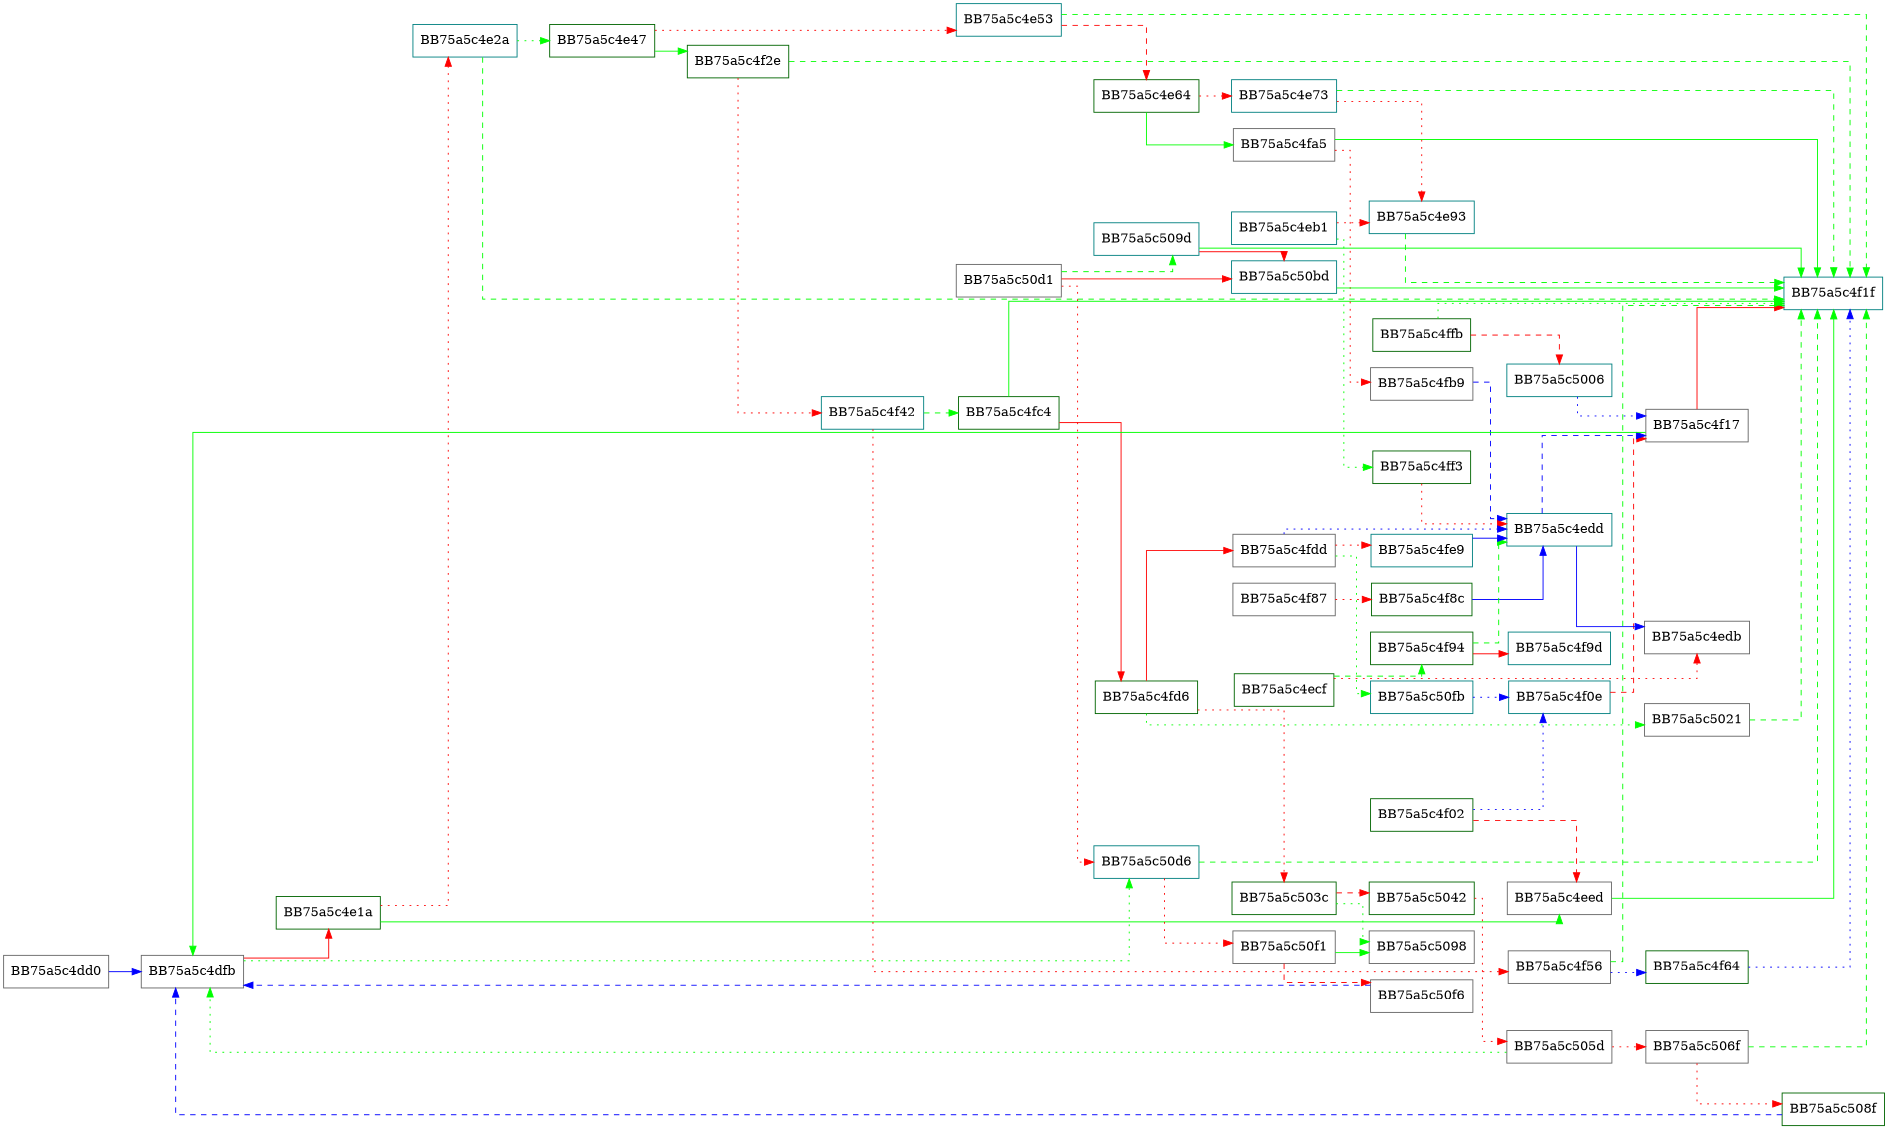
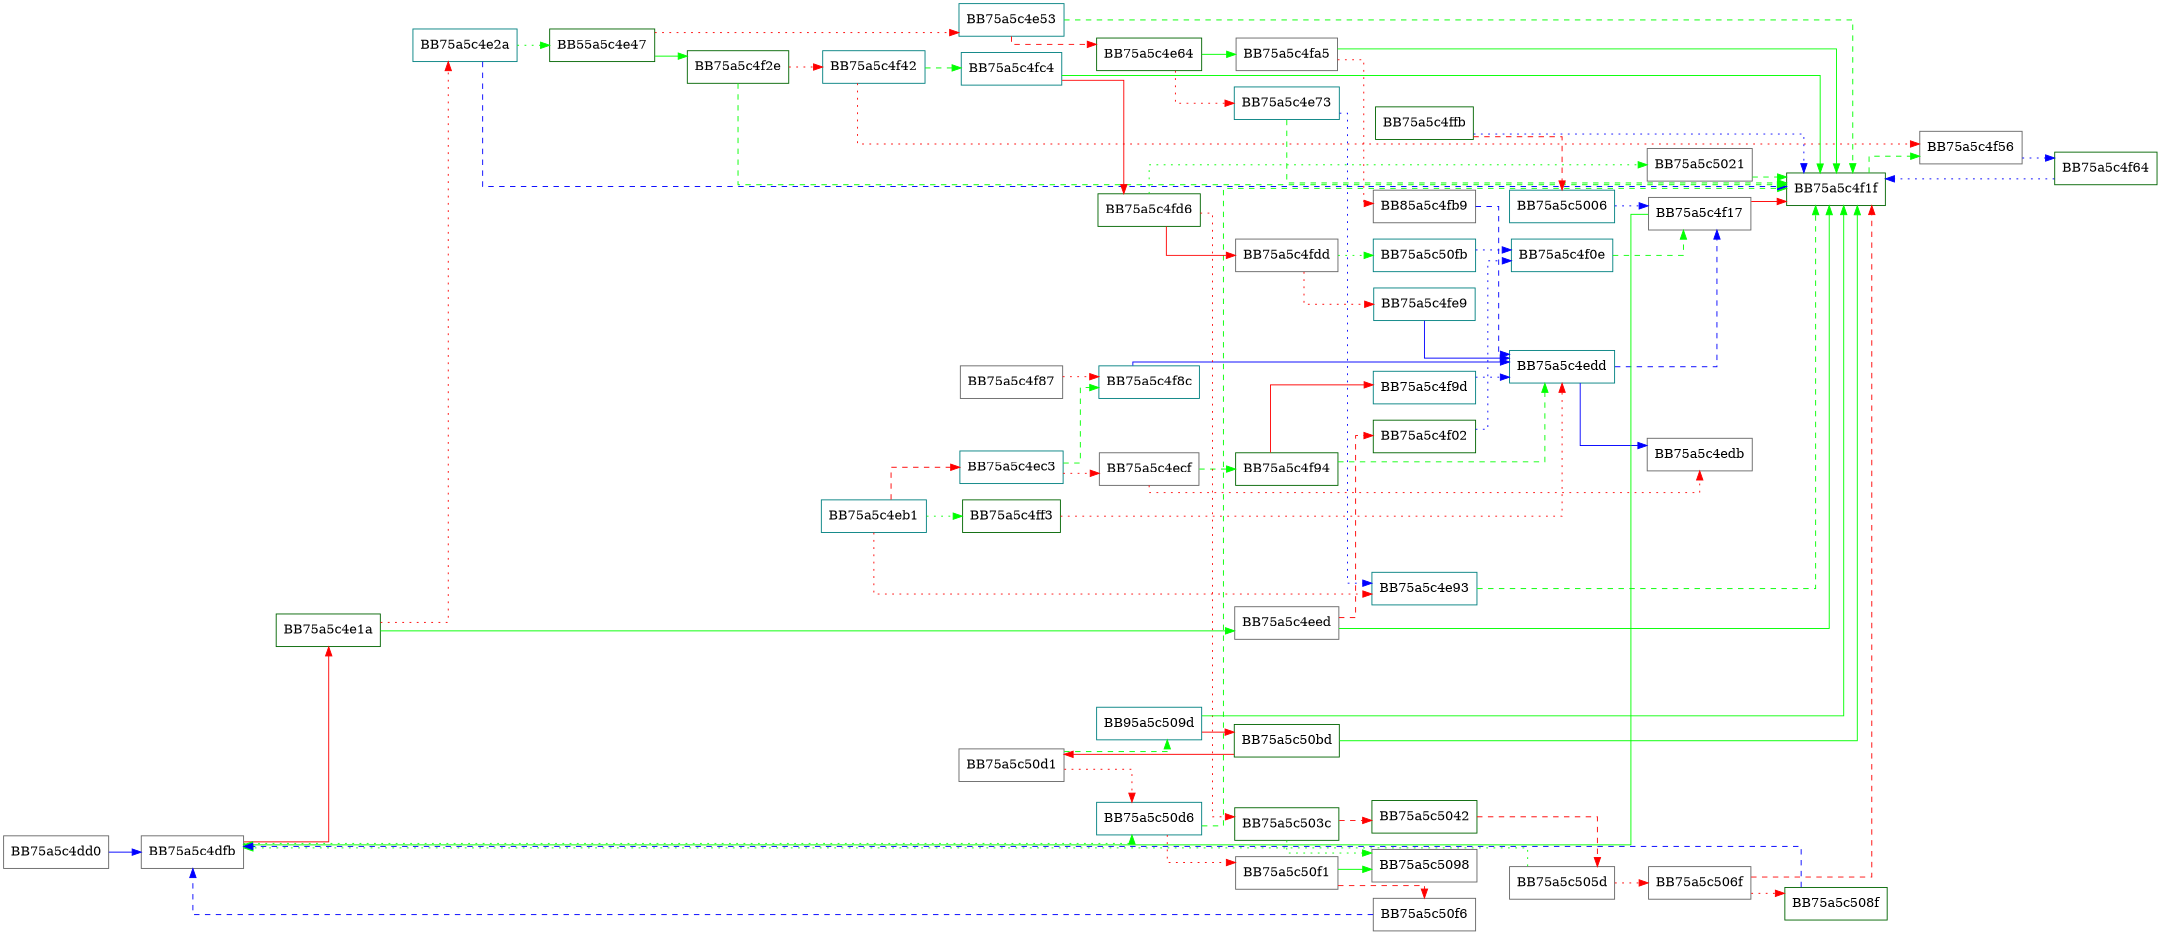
node "BB75a5c4e47": label "BB75a5c4e47" -> "BB55a5c4e47"
edge "BB75a5c4e73" -> "BB75a5c4e93": color red -> blue
node "BB75a5c509d": label "BB75a5c509d" -> "BB95a5c509d"
node "BB75a5c50bd": color teal -> darkgreen
edge "BB75a5c50d1" -> "BB75a5c50bd": reversed
node "BB75a5c4f1f": color teal -> darkgreen
edge "BB75a5c4e2a" -> "BB75a5c4f1f": color green -> blue
edge "BB75a5c4ffb" -> "BB75a5c4f1f": color green -> blue
node "BB75a5c4fb9": label "BB75a5c4fb9" -> "BB85a5c4fb9"
node "BB75a5c4fc4": color darkgreen -> teal
node "BB75a5c4ec3": added
edge "BB75a5c4fdd" -> "BB75a5c4edd": now "BB75a5c4f9d" -> "BB75a5c4edd"
edge "BB75a5c4f56" -> "BB75a5c4f1f": reversed
edge "BB75a5c4f0e" -> "BB75a5c4f17": color red -> green
node "BB75a5c4f8c": color darkgreen -> teal
node "BB75a5c4ecf": color darkgreen -> gray40
edge "BB75a5c506f" -> "BB75a5c4f1f": color green -> red
edge "BB75a5c4f02" -> "BB75a5c4eed": reversed
edge "BB75a5c5042" -> "BB75a5c505d": style dotted -> dashed
